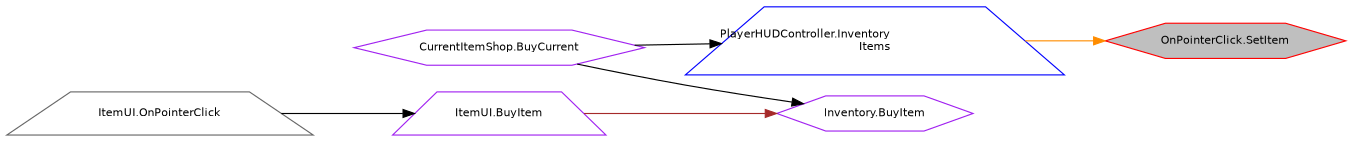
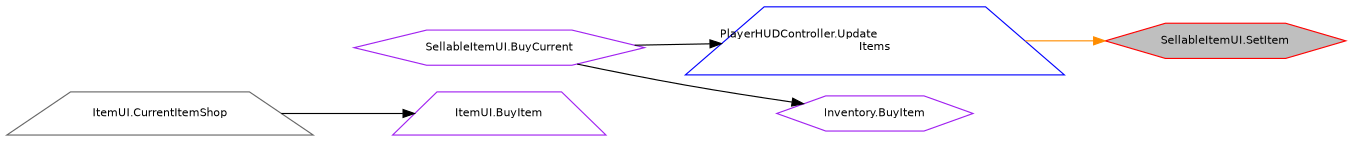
node "PlayerHUDController.Inventory Items": label "PlayerHUDController.Inventory Items" -> "PlayerHUDController.Update Items"
node "OnPointerClick.SetItem": label "OnPointerClick.SetItem" -> "SellableItemUI.SetItem"
node "CurrentItemShop.BuyCurrent": label "CurrentItemShop.BuyCurrent" -> "SellableItemUI.BuyCurrent"
node "ItemUI.OnPointerClick": label "ItemUI.OnPointerClick" -> "ItemUI.CurrentItemShop"
edge "ItemUI.BuyItem" -> "Inventory.BuyItem": removed
